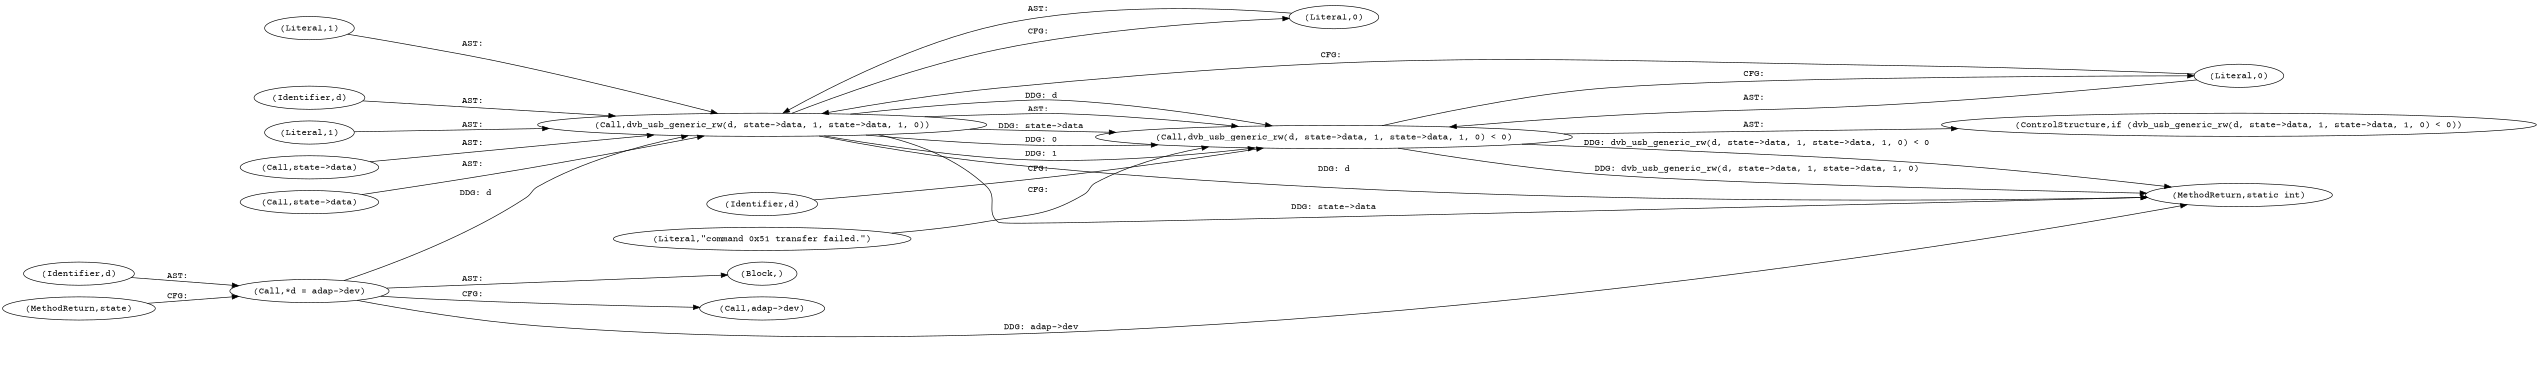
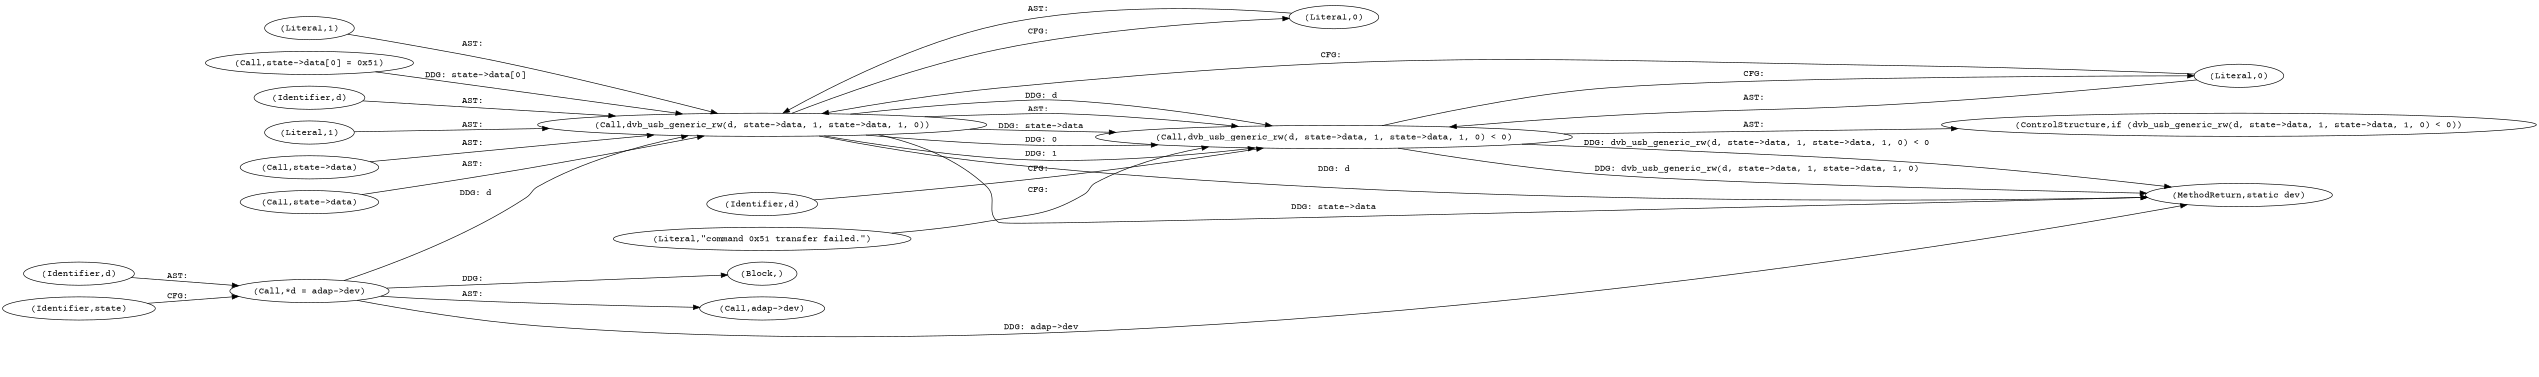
node "(Call,state->data[0] = 0x51)": added
node "(MethodReturn,static int)": label "(MethodReturn,static int)" -> "(MethodReturn,static dev)"
edge "(Call,*d = adap->dev)" -> "(Block,)": label "AST: " -> "DDG: "
edge "(Call,*d = adap->dev)" -> "(Call,adap->dev)": label "CFG: " -> "AST: "
node "(MethodReturn,state)": label "(MethodReturn,state)" -> "(Identifier,state)"
